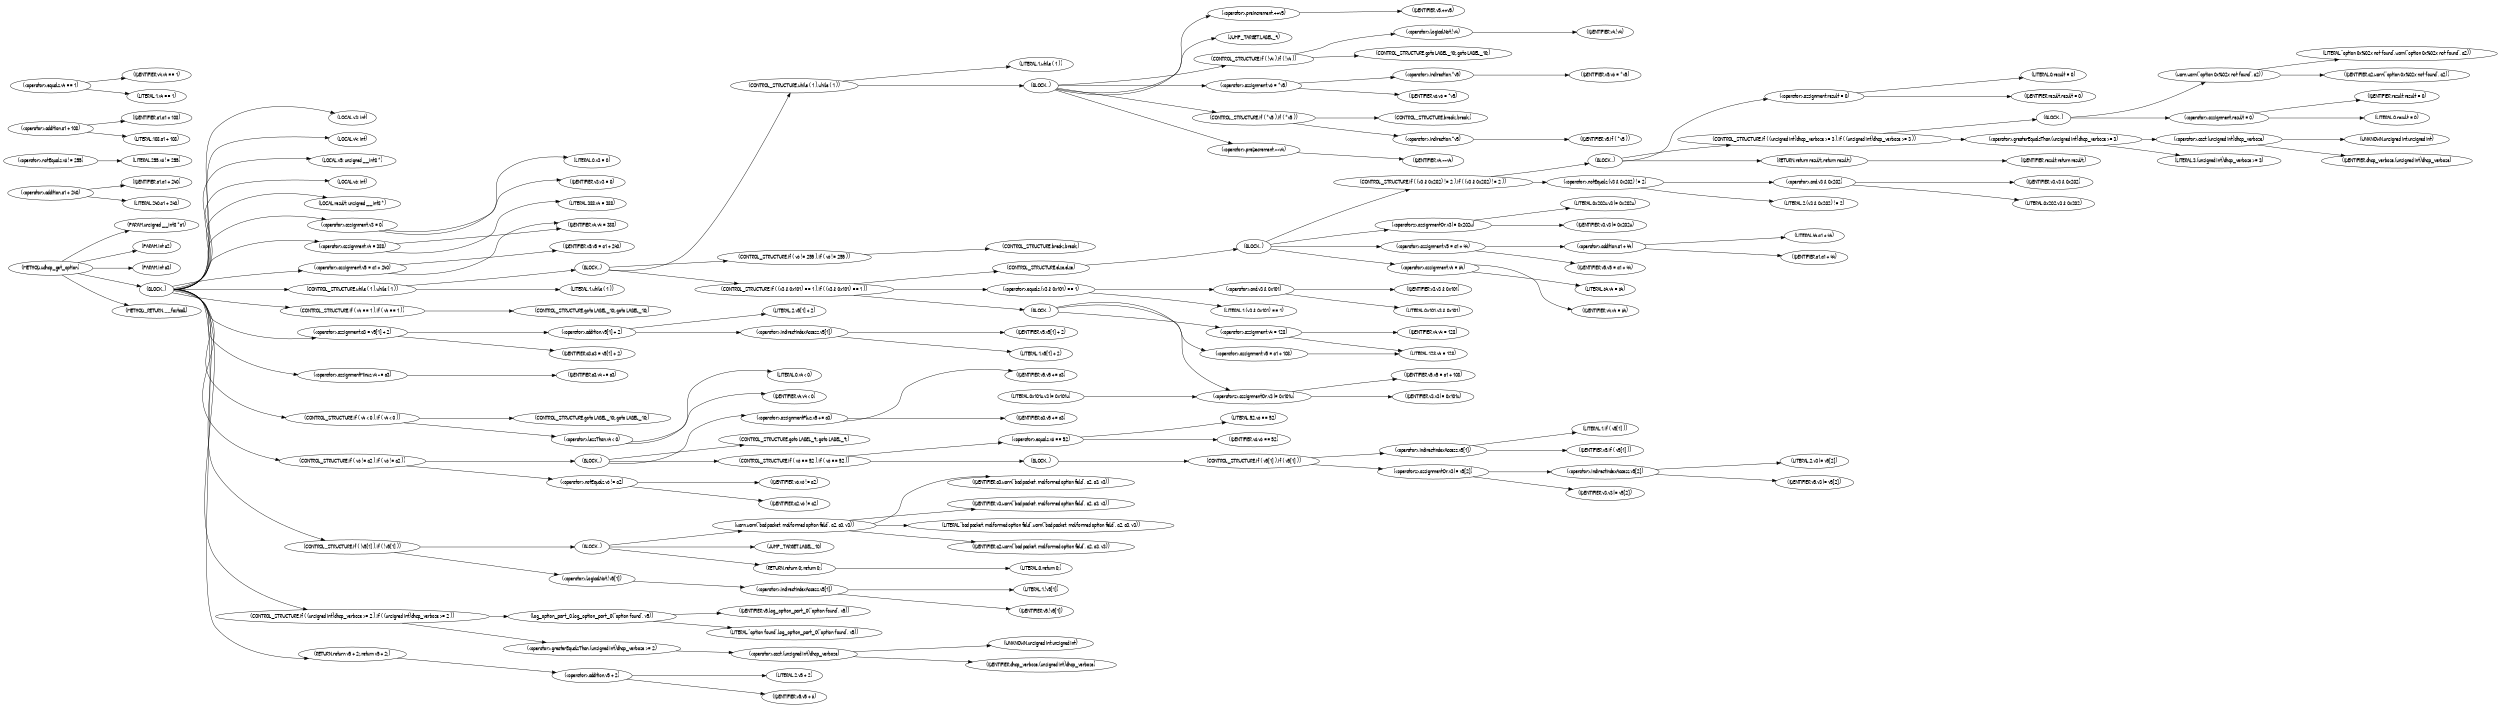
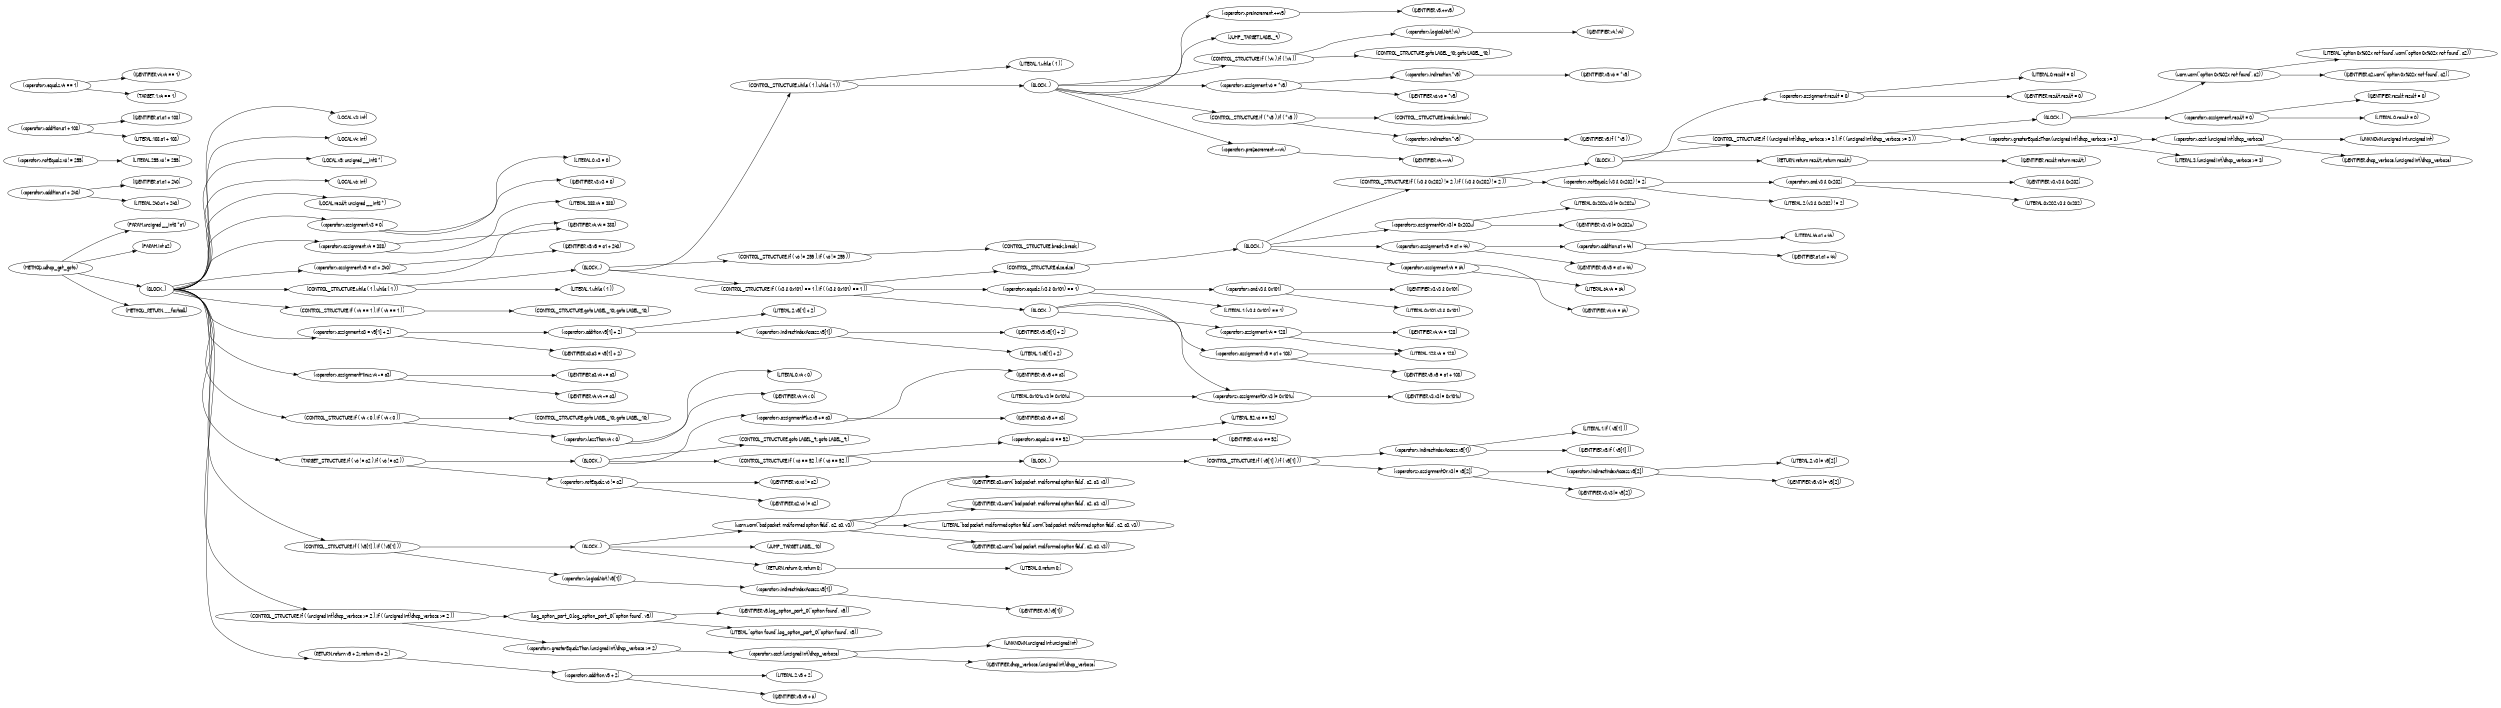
node "(LITERAL,1,v4 == 1)": label "(LITERAL,1,v4 == 1)" -> "(TARGET,1,v4 == 1)"
node "(METHOD,udhcp_get_option)": label "(METHOD,udhcp_get_option)" -> "(METHOD,udhcp_get_goto)"
node "(PARAM,int a3)": removed
edge "(<operators>.assignmentOr,v3 |= 0x101u)" -> "(IDENTIFIER,v5,v5 = a1 + 108)": now "(<operator>.assignment,v5 = a1 + 108)" -> "(IDENTIFIER,v5,v5 = a1 + 108)"
node "(IDENTIFIER,v4,v4 -= a3)": added
node "(CONTROL_STRUCTURE,if ( v6 != a2 ),if ( v6 != a2 ))": label "(CONTROL_STRUCTURE,if ( v6 != a2 ),if ( v6 != a2 ))" -> "(TARGET_STRUCTURE,if ( v6 != a2 ),if ( v6 != a2 ))"
node "(LITERAL,1,!v5[1])": removed
